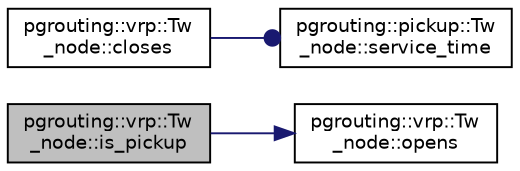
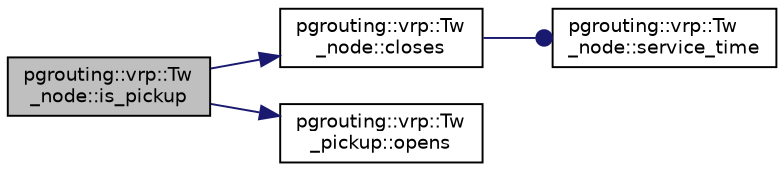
node "pgrouting::pickup::Tw _node::service_time": label "pgrouting::pickup::Tw _node::service_time" -> "pgrouting::vrp::Tw _node::service_time"
edge "pgrouting::vrp::Tw _node::is_pickup" -> "pgrouting::vrp::Tw _node::closes": added
node "pgrouting::vrp::Tw _node::opens": label "pgrouting::vrp::Tw _node::opens" -> "pgrouting::vrp::Tw _pickup::opens"
